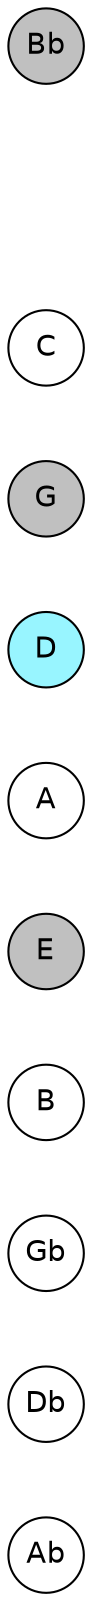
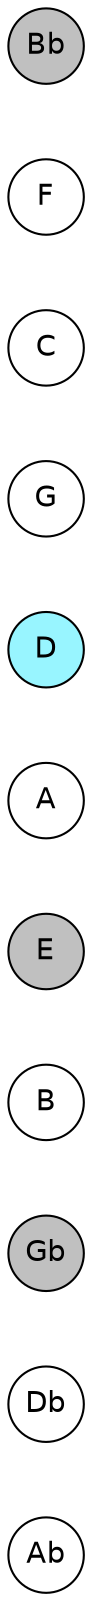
node "F": added
node "G": fillcolor gray -> white
node "Gb": fillcolor white -> gray
